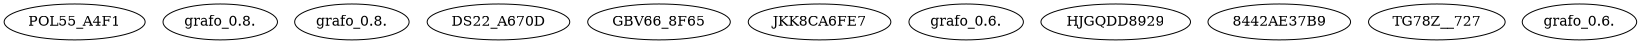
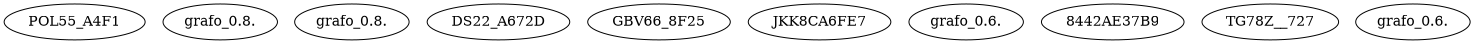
node "DS22_A670D": label "DS22_A670D" -> "DS22_A672D"
node "GBV66_8F65": label "GBV66_8F65" -> "GBV66_8F25"
node "HJGQDD8929": removed
